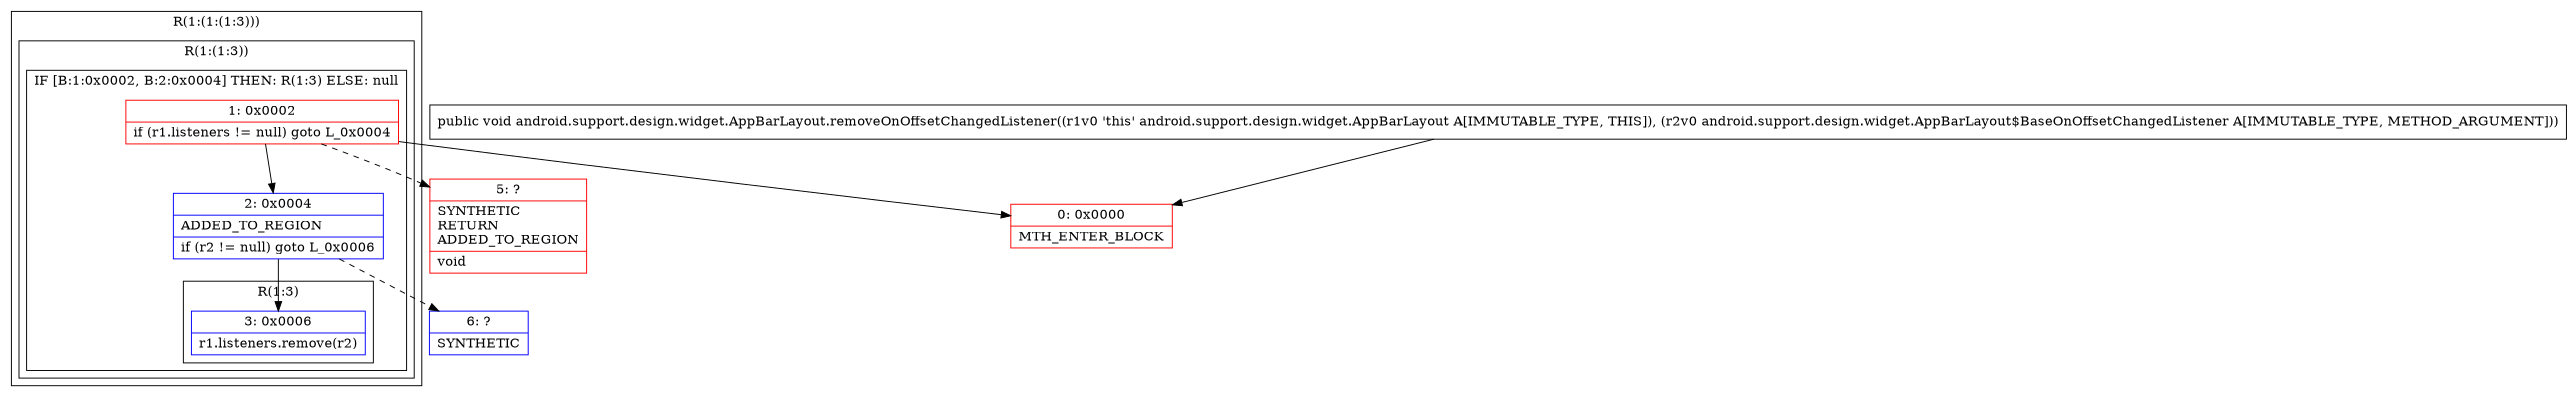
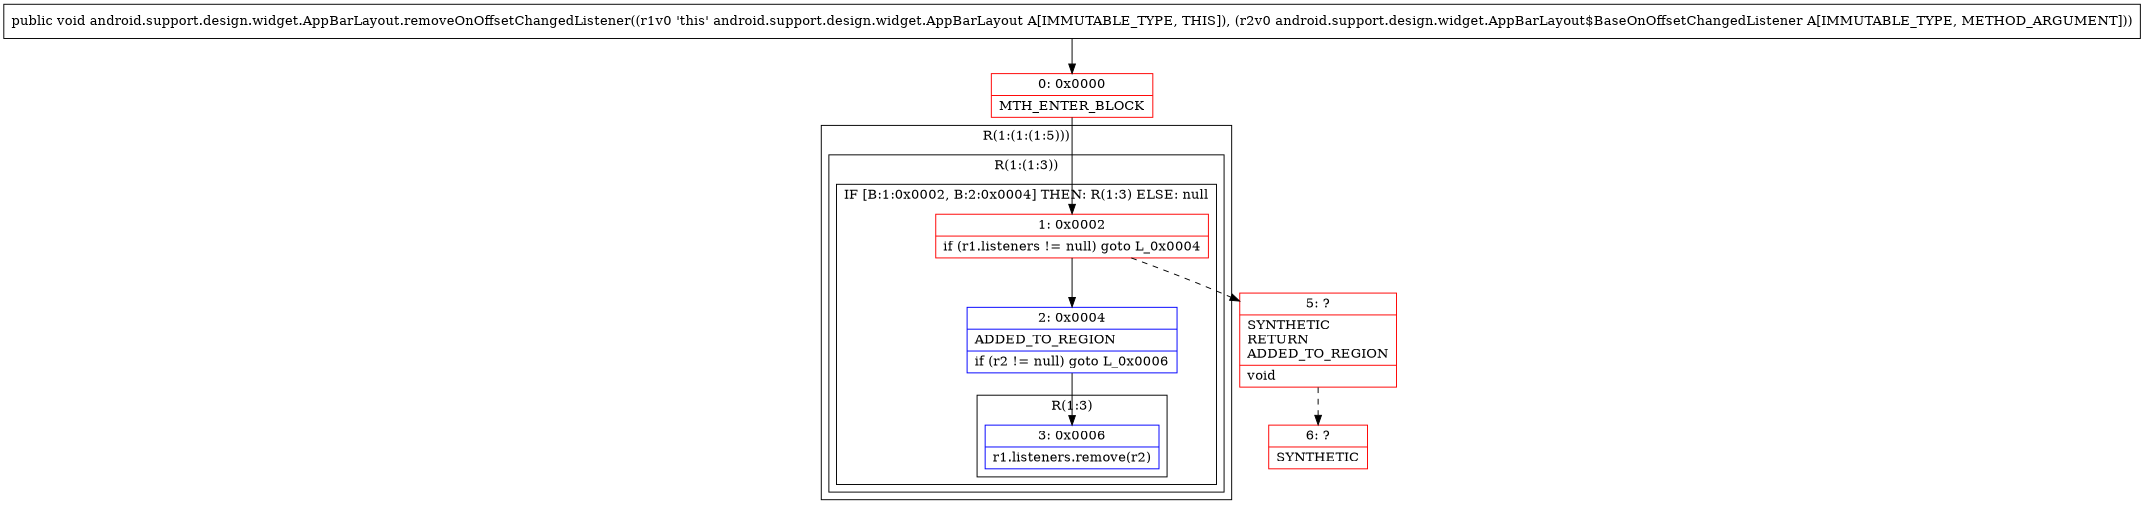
cluster "R(1:(1:(1:3)))": label "R(1:(1:(1:3)))" -> "R(1:(1:(1:5)))"
edge "1: 0x0002" -> "0: 0x0000": reversed
edge "2: 0x0004" -> "6: ?": now "5: ?" -> "6: ?"
node "6: ?": color blue -> red
